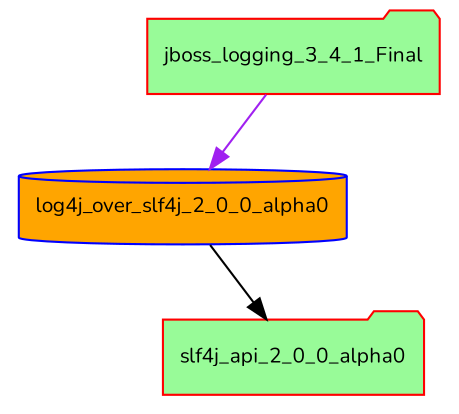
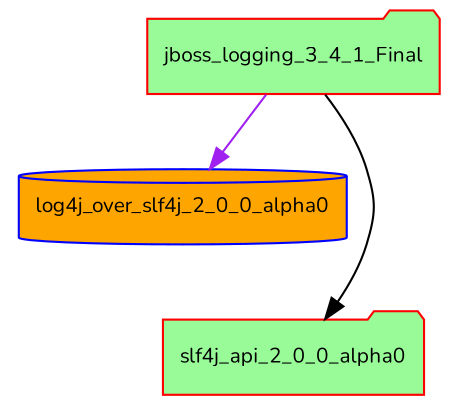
edge "log4j_over_slf4j_2_0_0_alpha0" -> "slf4j_api_2_0_0_alpha0": now "jboss_logging_3_4_1_Final" -> "slf4j_api_2_0_0_alpha0"
